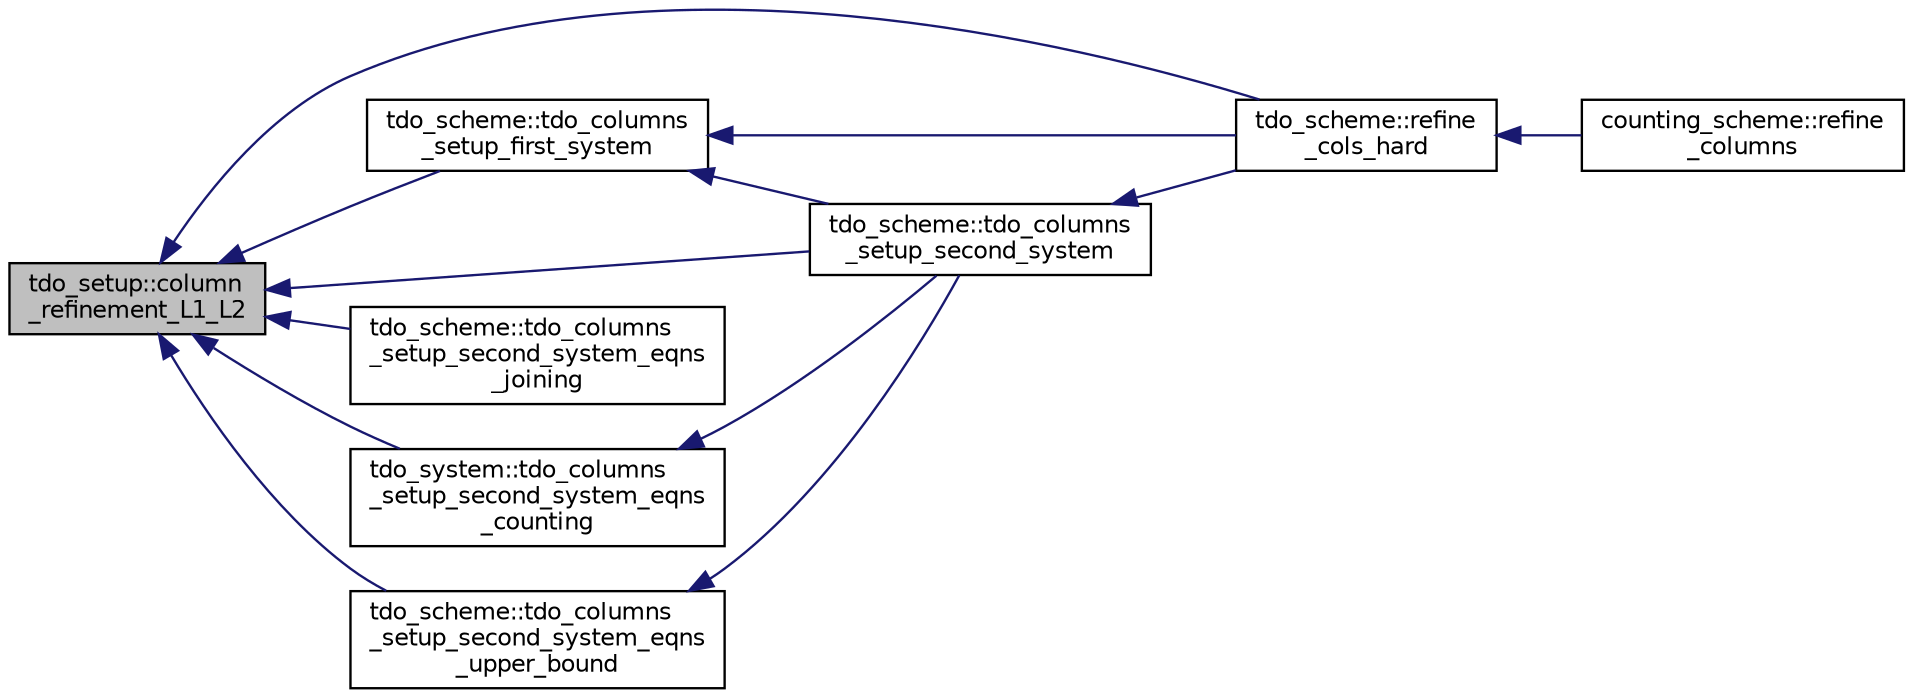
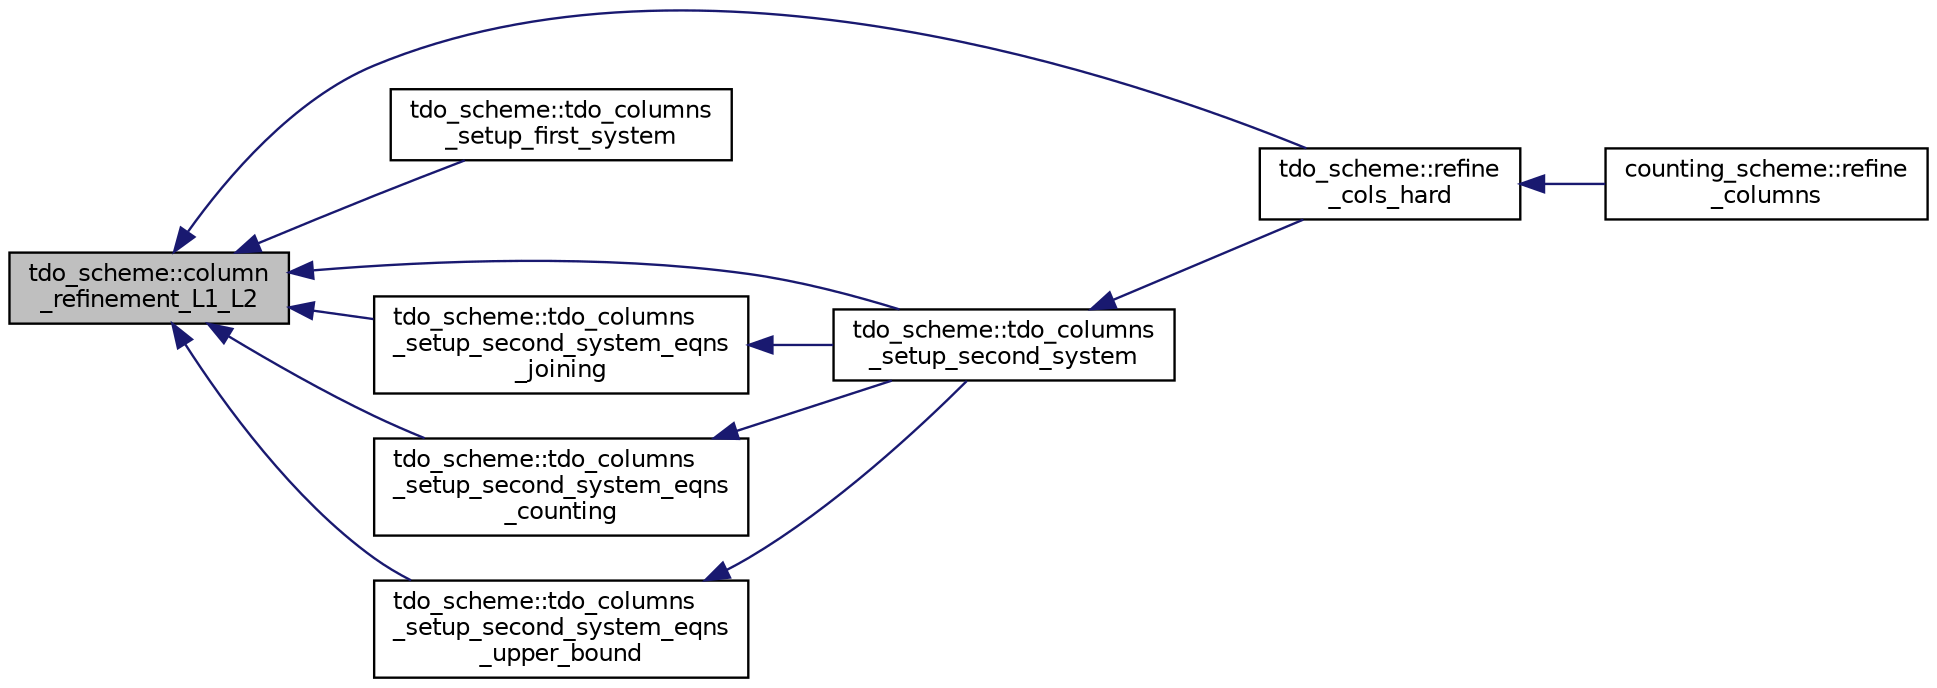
edge "tdo_scheme::refine _cols_hard" -> "tdo_scheme::tdo_columns _setup_first_system": removed
edge "tdo_scheme::tdo_columns _setup_second_system" -> "tdo_scheme::tdo_columns _setup_first_system": now "tdo_scheme::tdo_columns _setup_second_system" -> "tdo_scheme::tdo_columns _setup_second_system_eqns _joining"
node "tdo_setup::column _refinement_L1_L2": label "tdo_setup::column _refinement_L1_L2" -> "tdo_scheme::column _refinement_L1_L2"
node "tdo_system::tdo_columns _setup_second_system_eqns _counting": label "tdo_system::tdo_columns _setup_second_system_eqns _counting" -> "tdo_scheme::tdo_columns _setup_second_system_eqns _counting"
